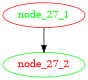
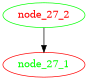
edge "node_27_1" -> "node_27_2": reversed
